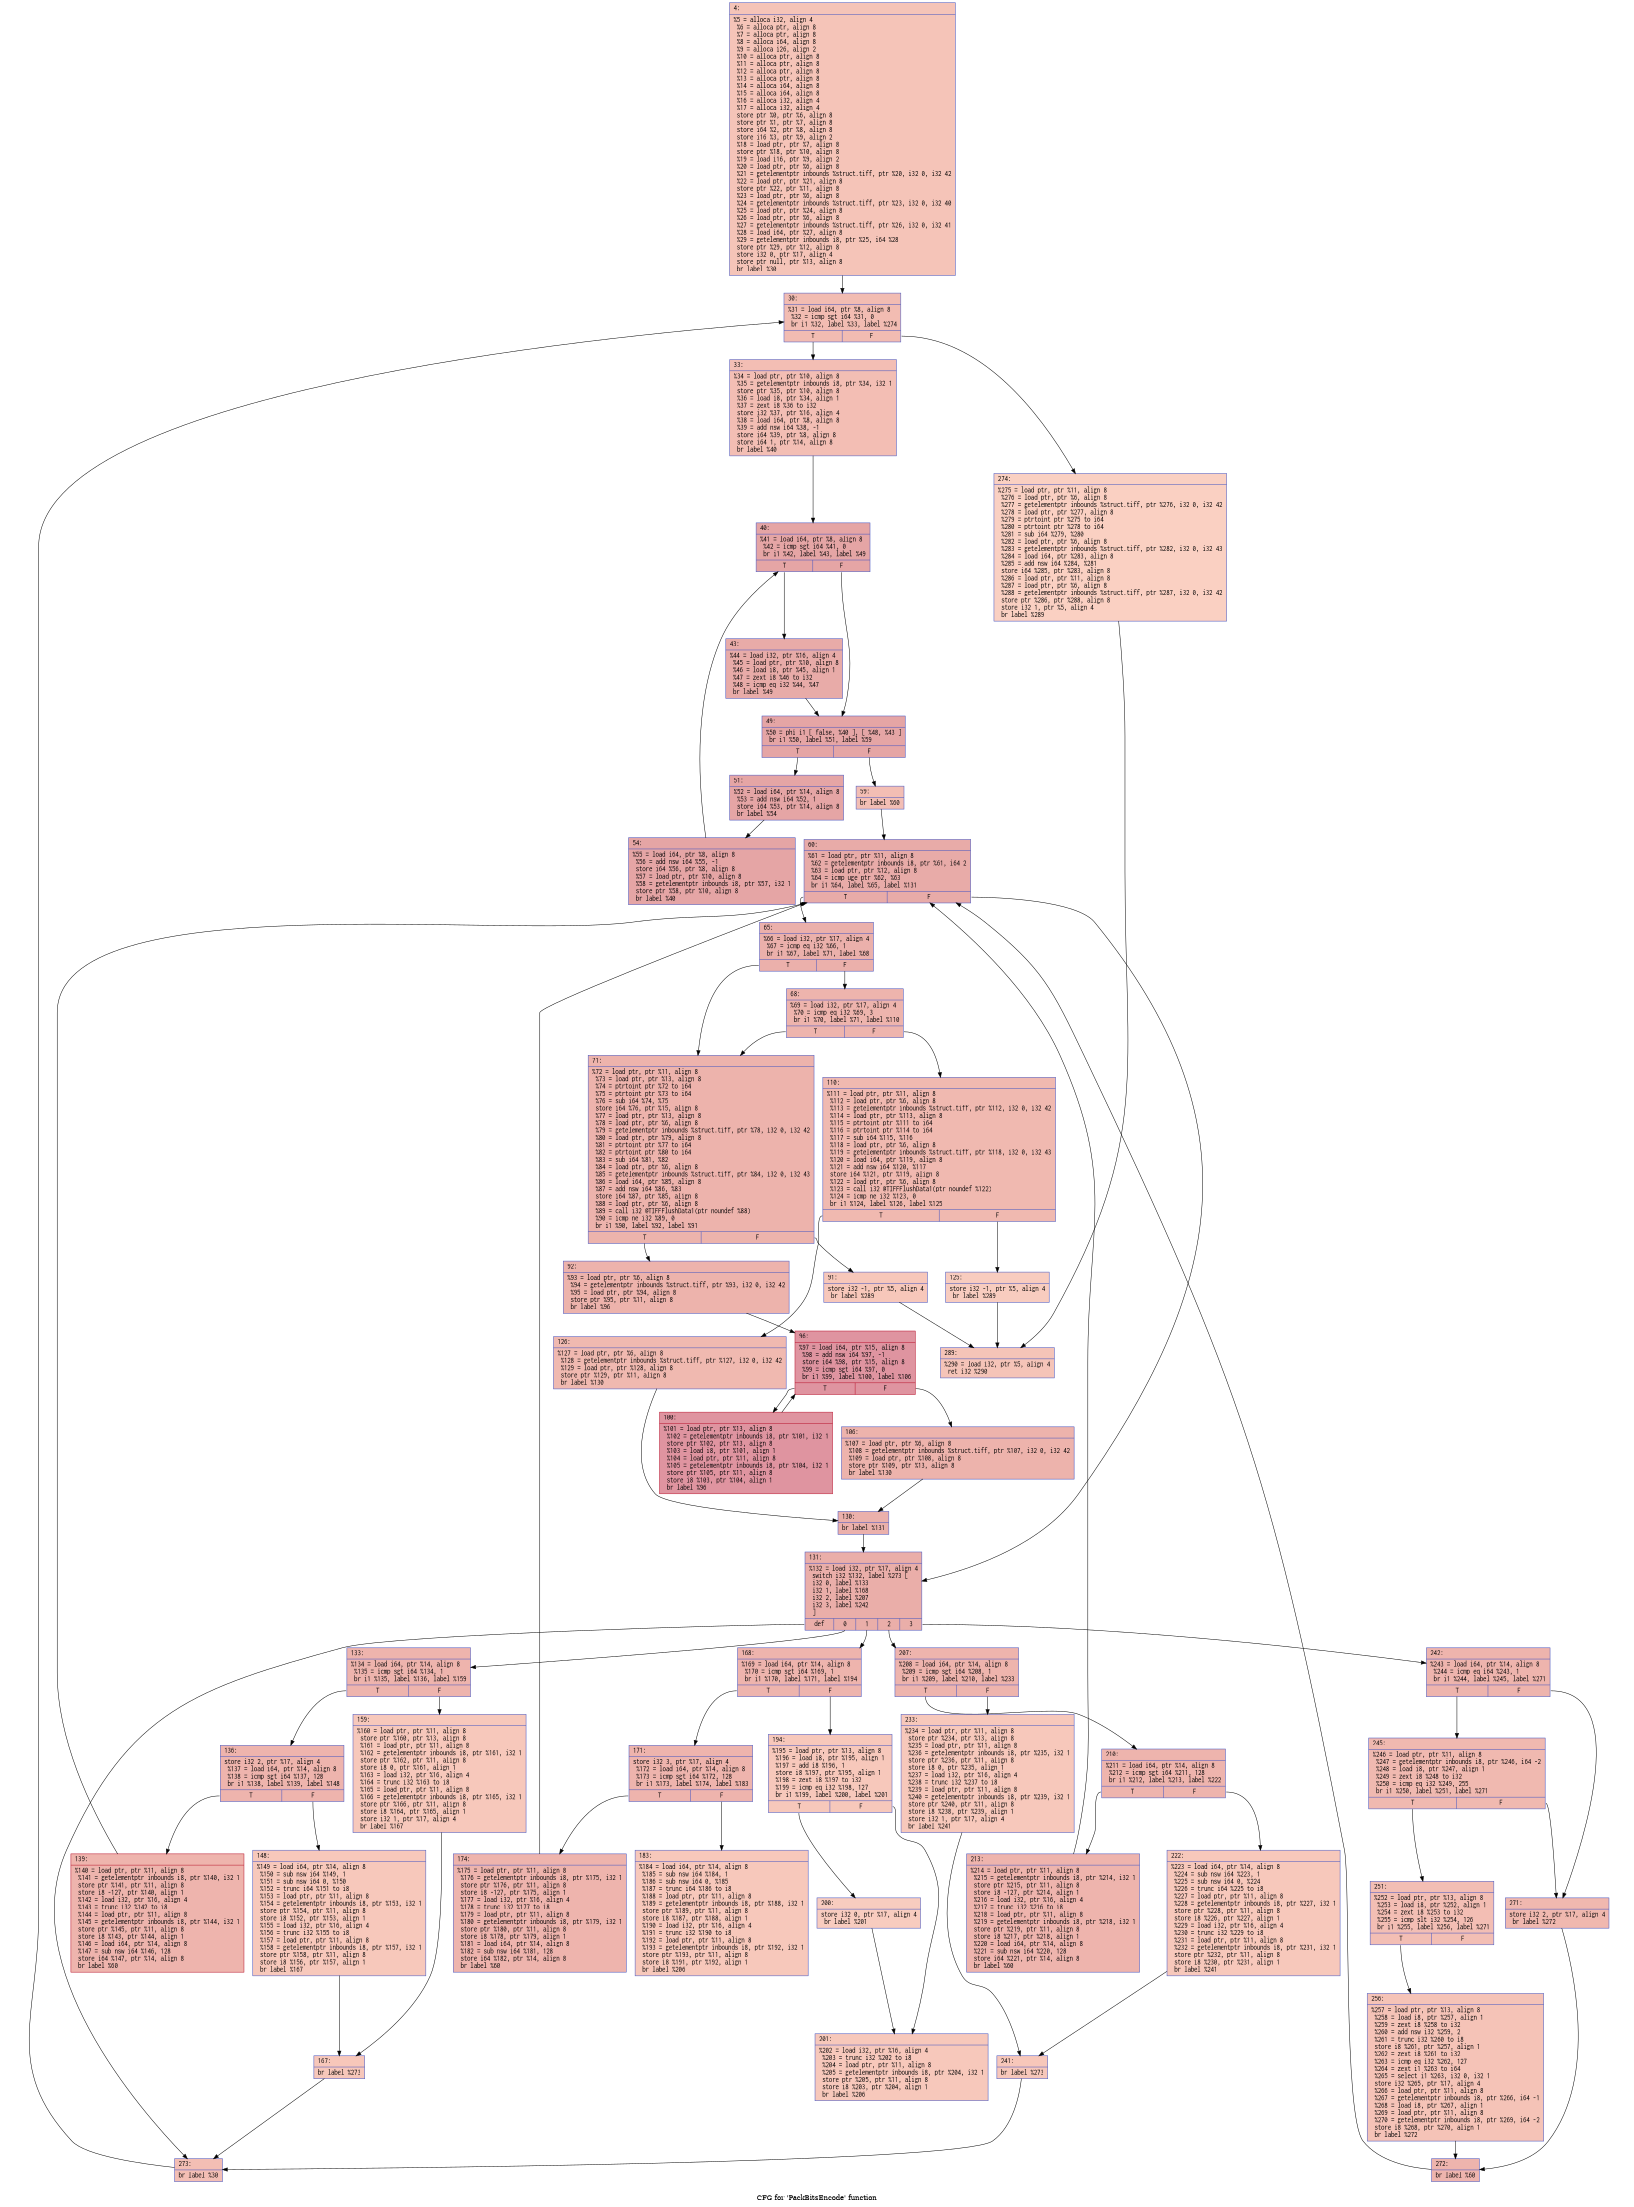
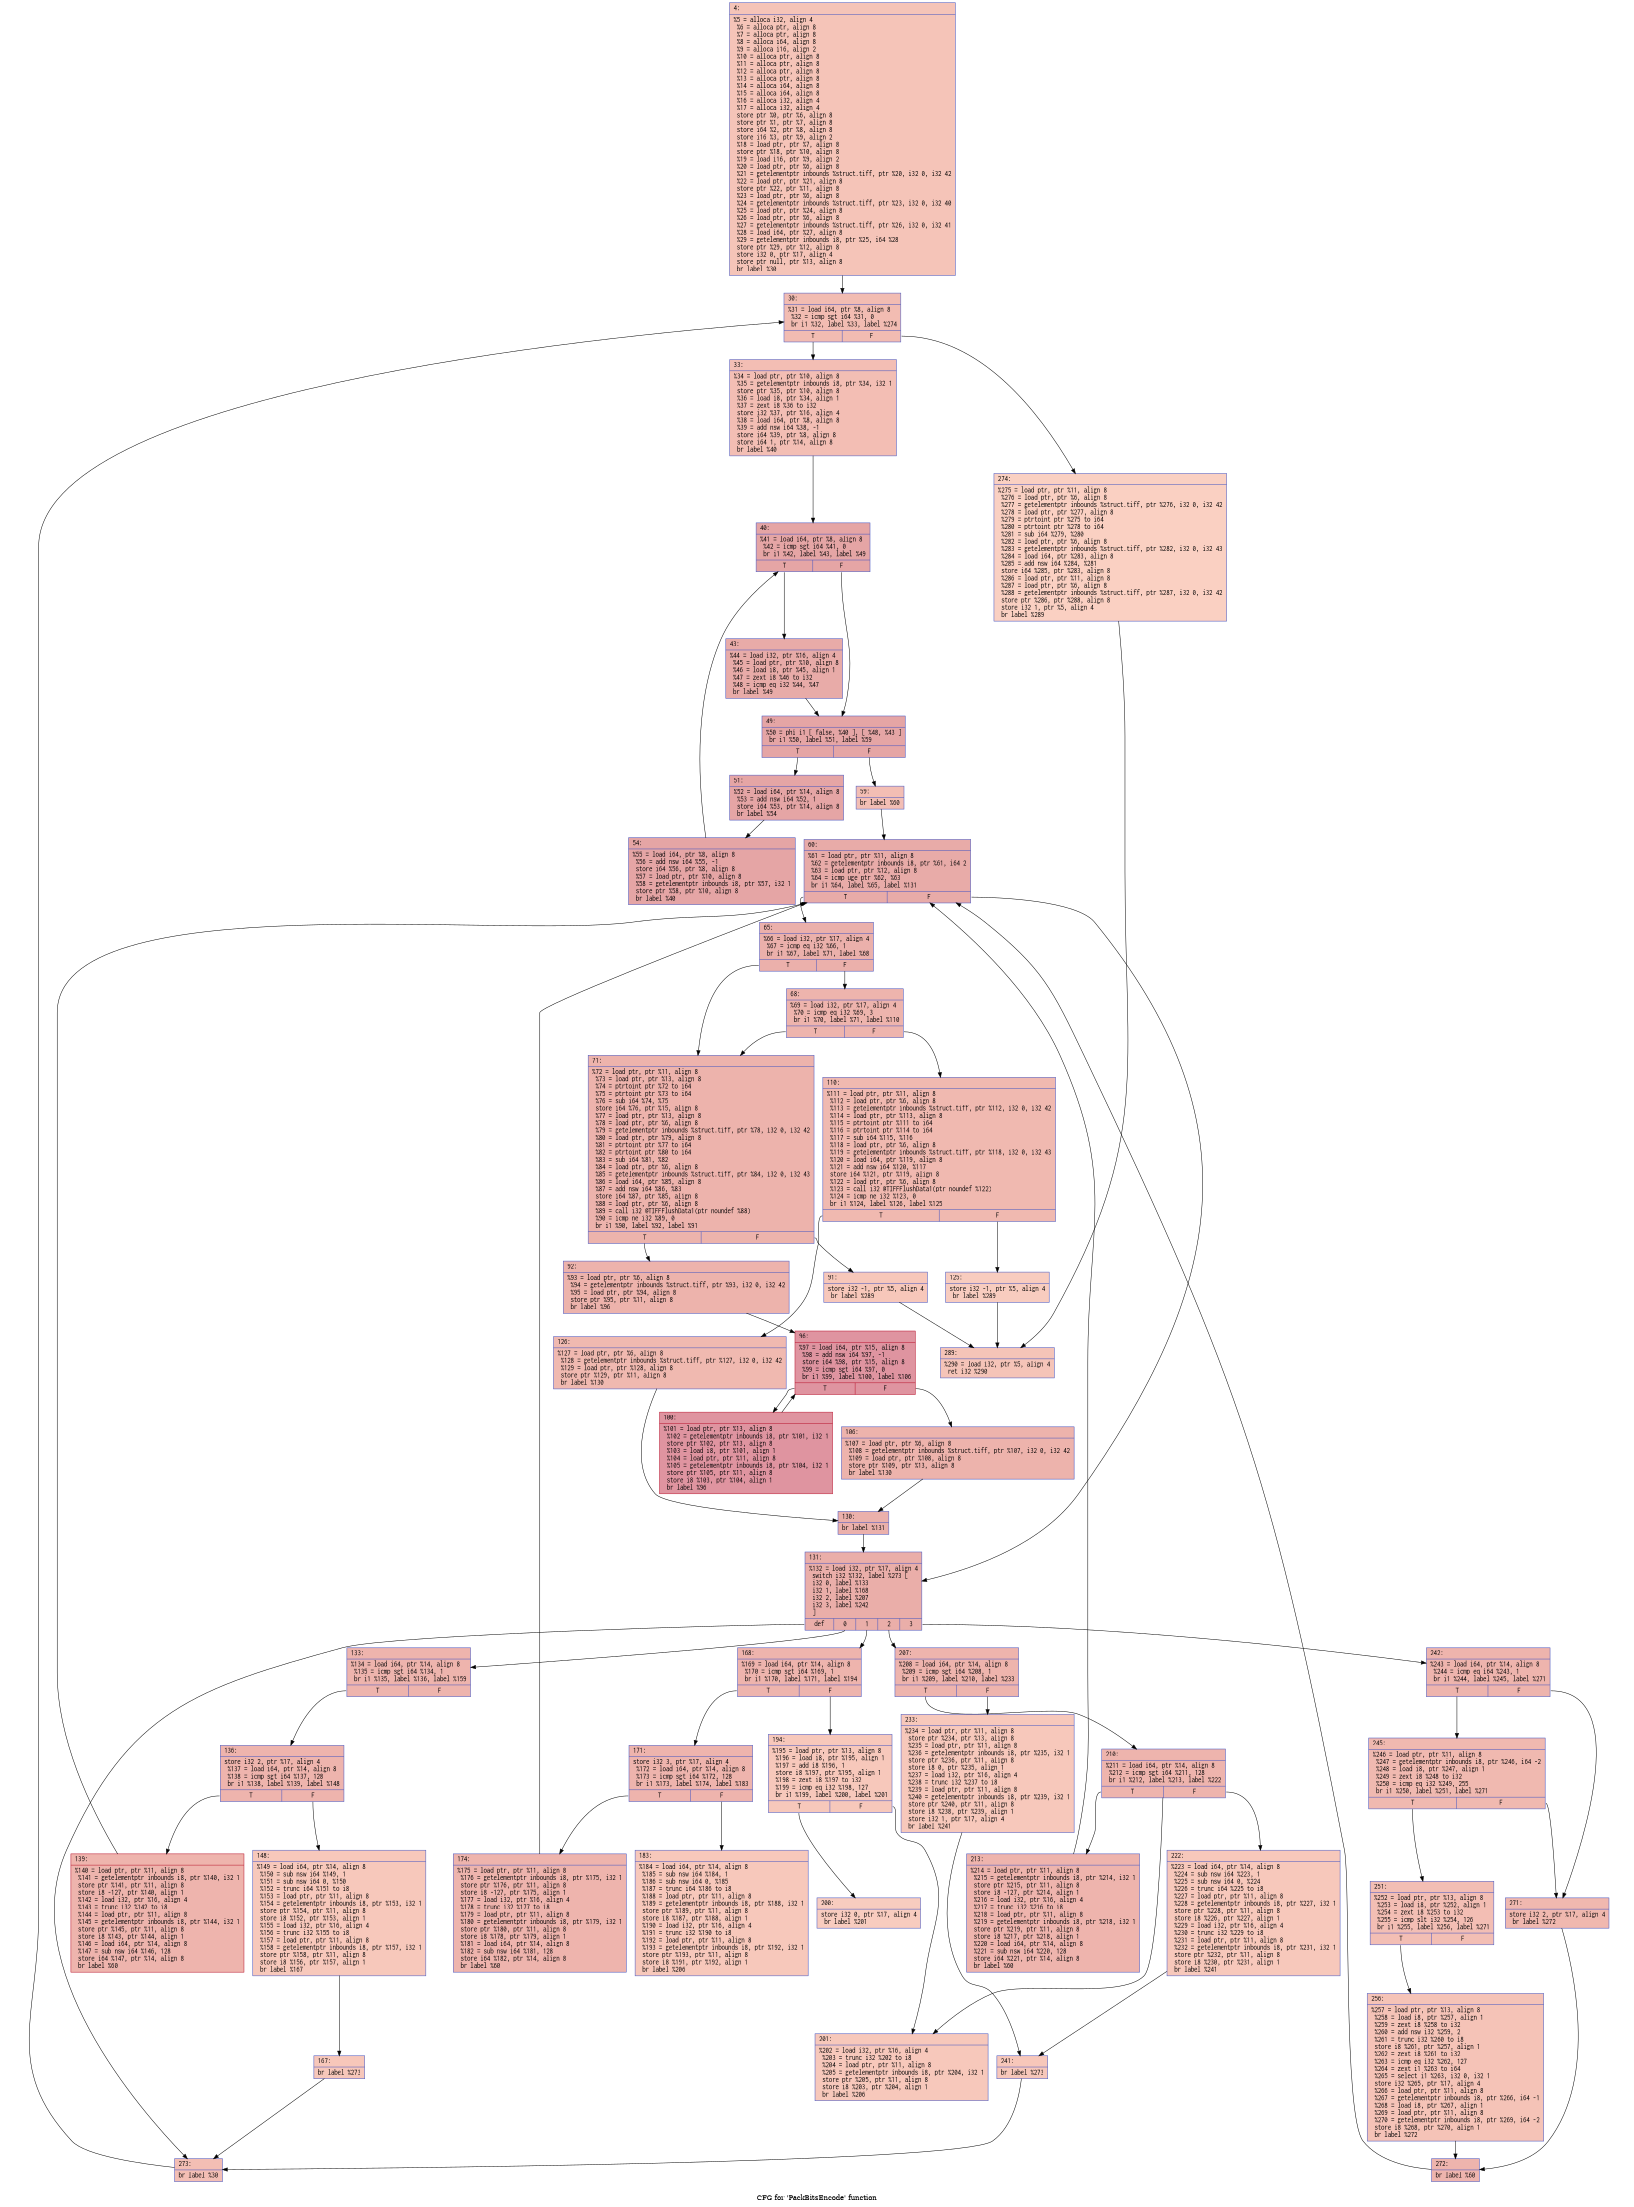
node "4:": text "%9 = alloca i26, align 2" -> "%9 = alloca i16, align 2"
node "159:": removed
edge "200:" -> "201:": now "210:" -> "201:"
